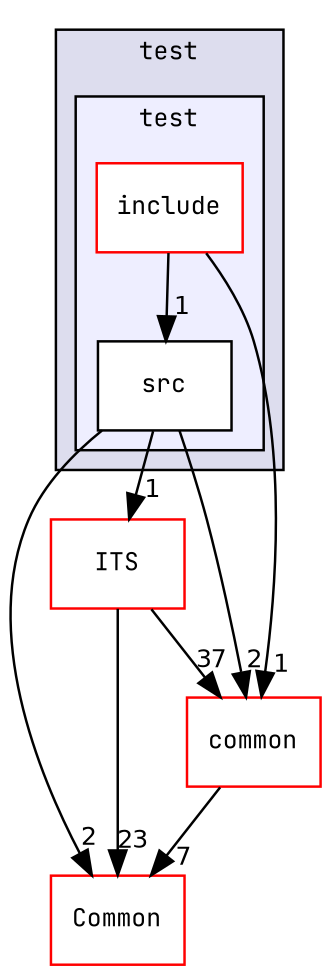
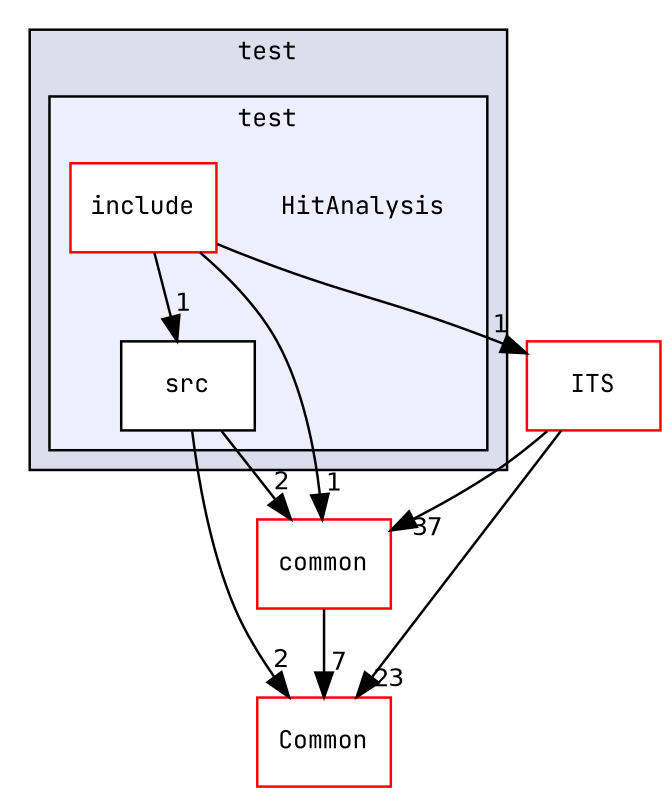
node "HitAnalysis": added
edge "src" -> "ITS": now "include" -> "ITS"
